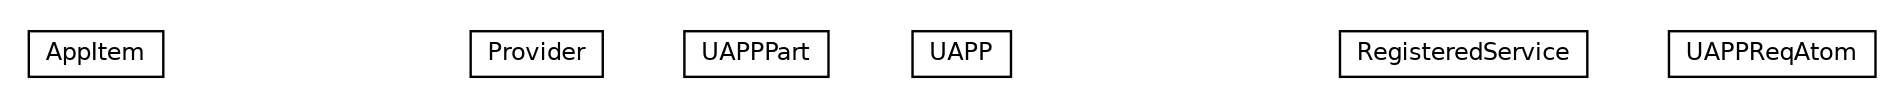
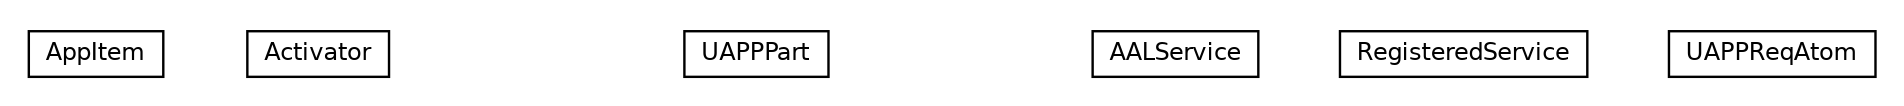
node "Activator": added
node "Provider": removed
node "UAPP": removed
node "AALService": added
